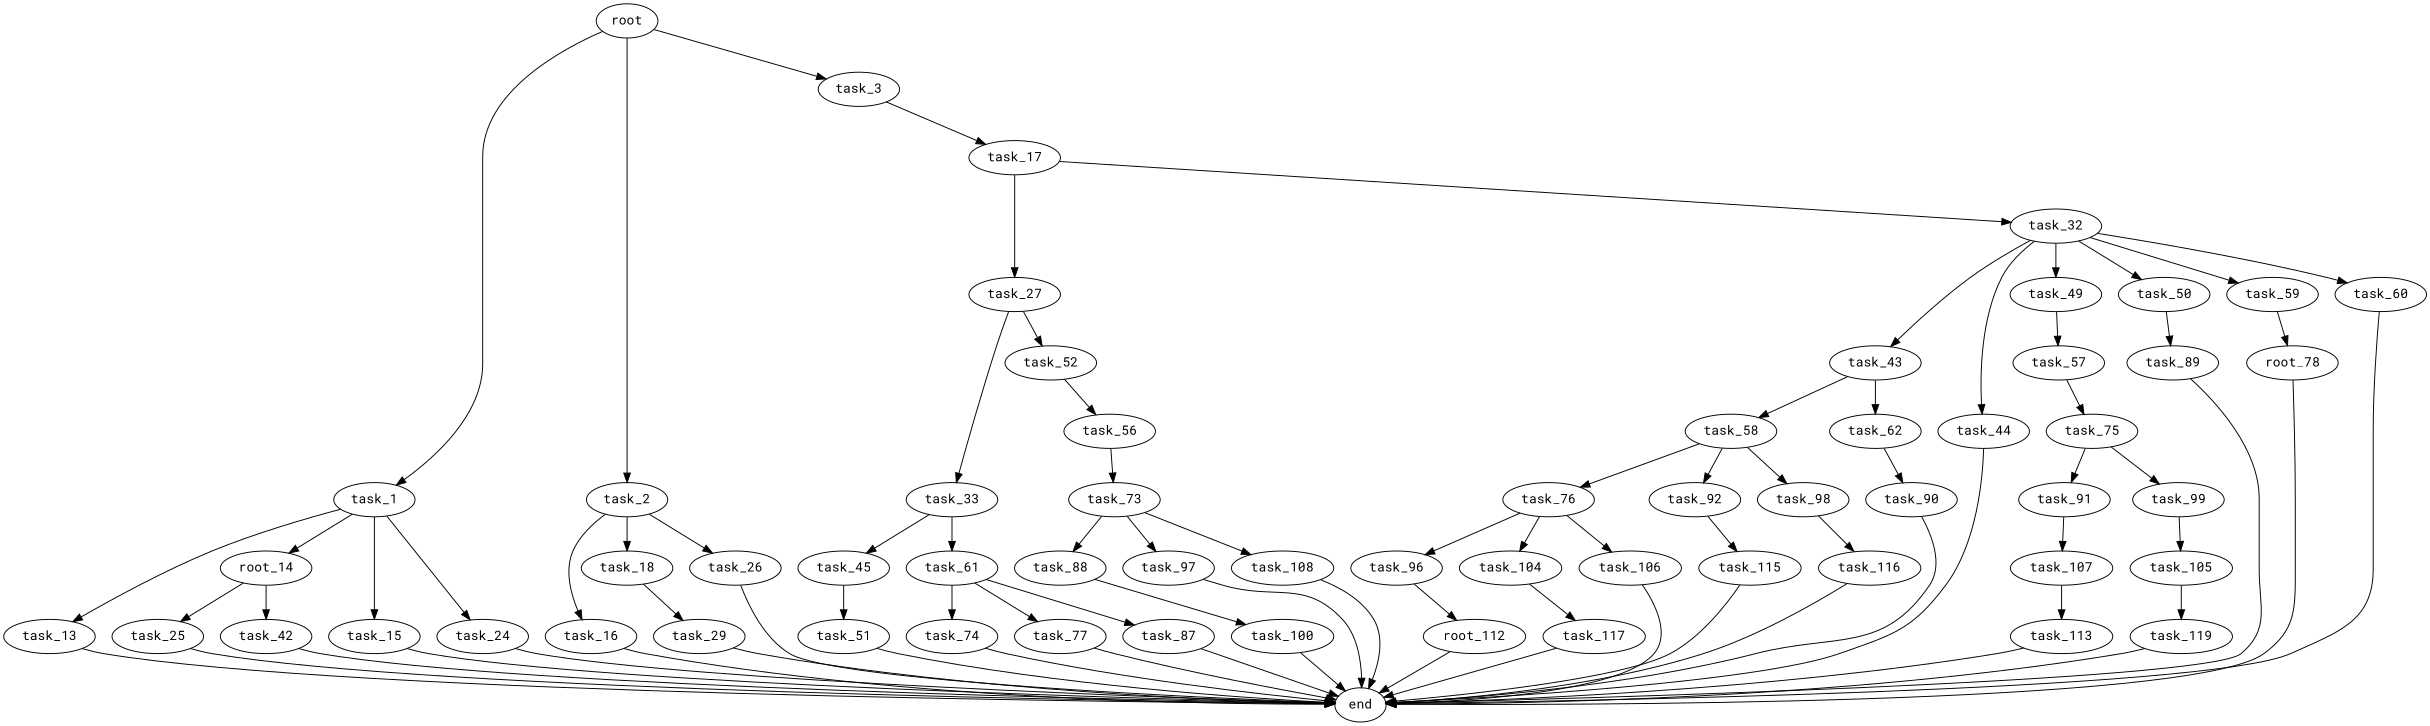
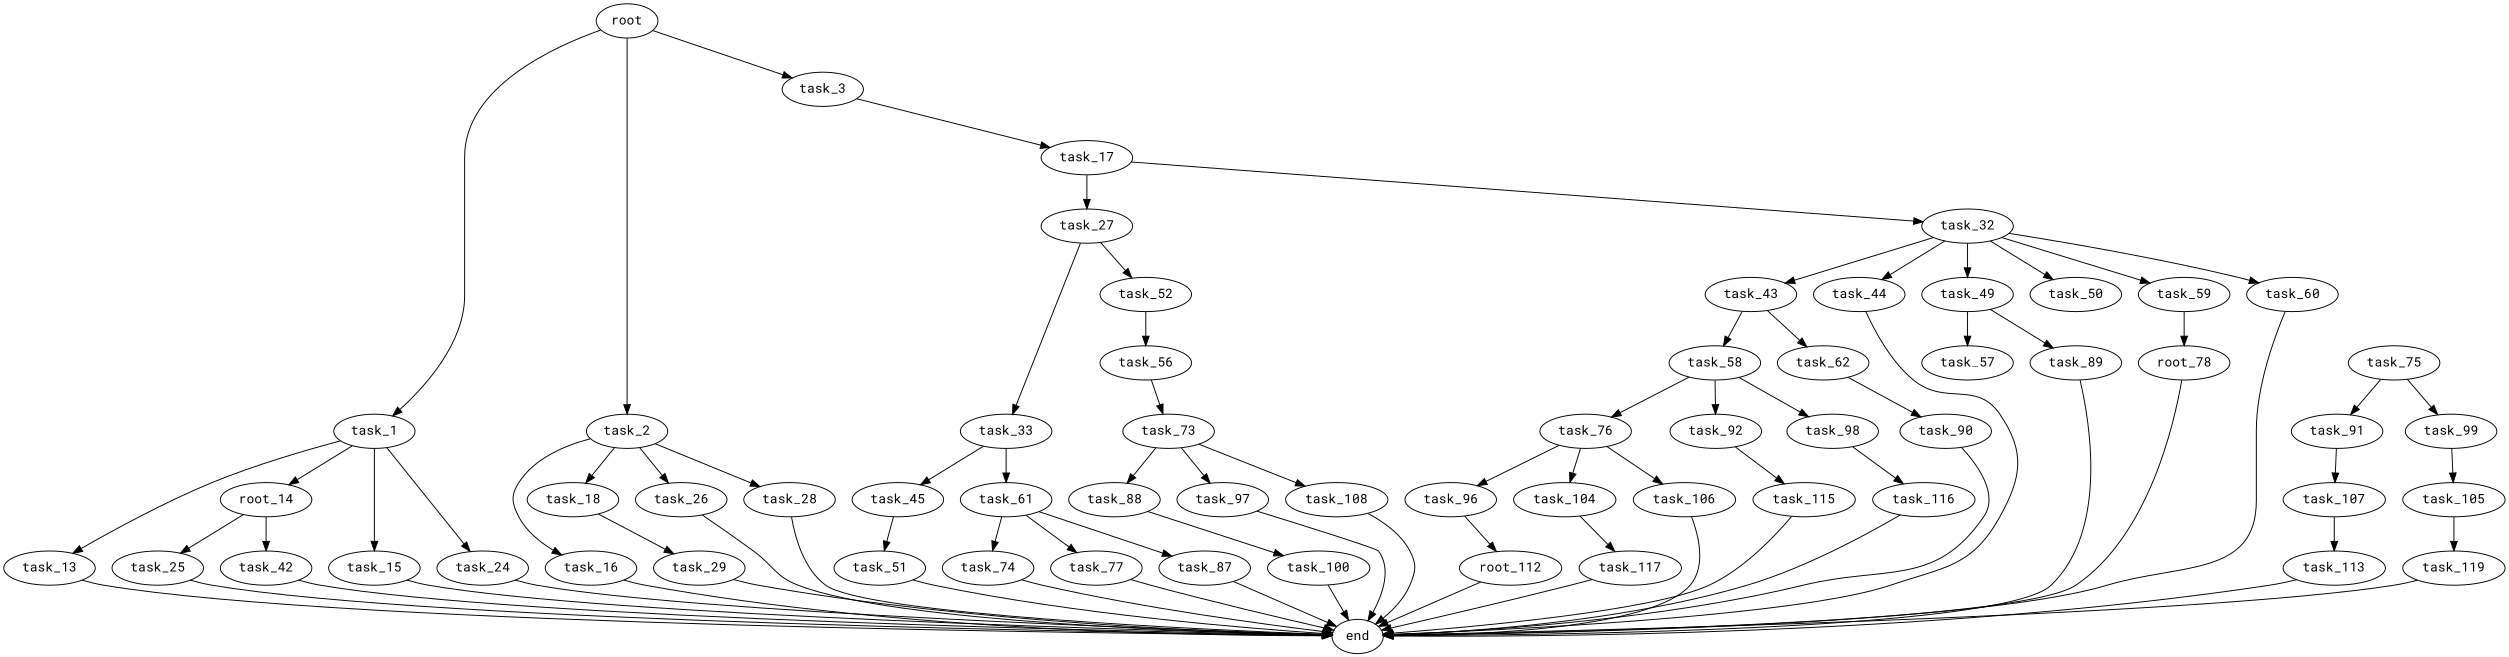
edge "task_50" -> "task_89": now "task_49" -> "task_89"
edge "task_57" -> "task_75": removed
node "task_28": added
